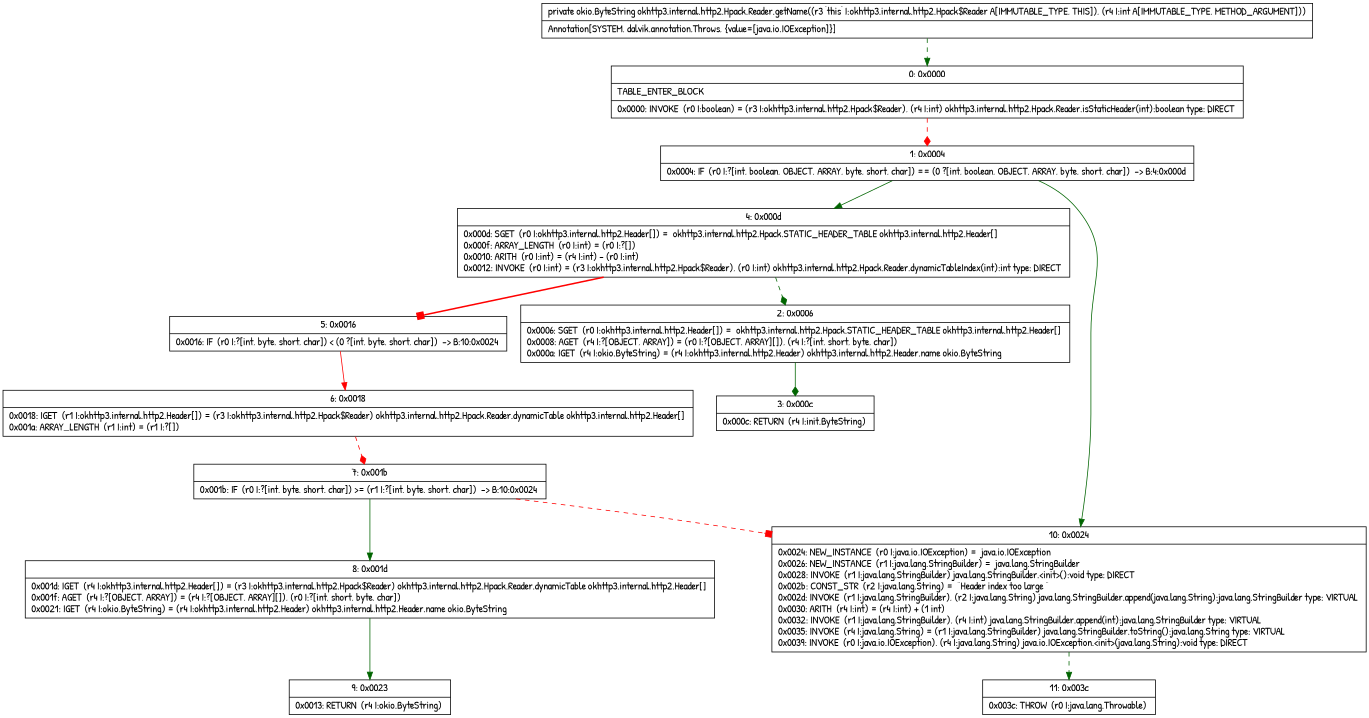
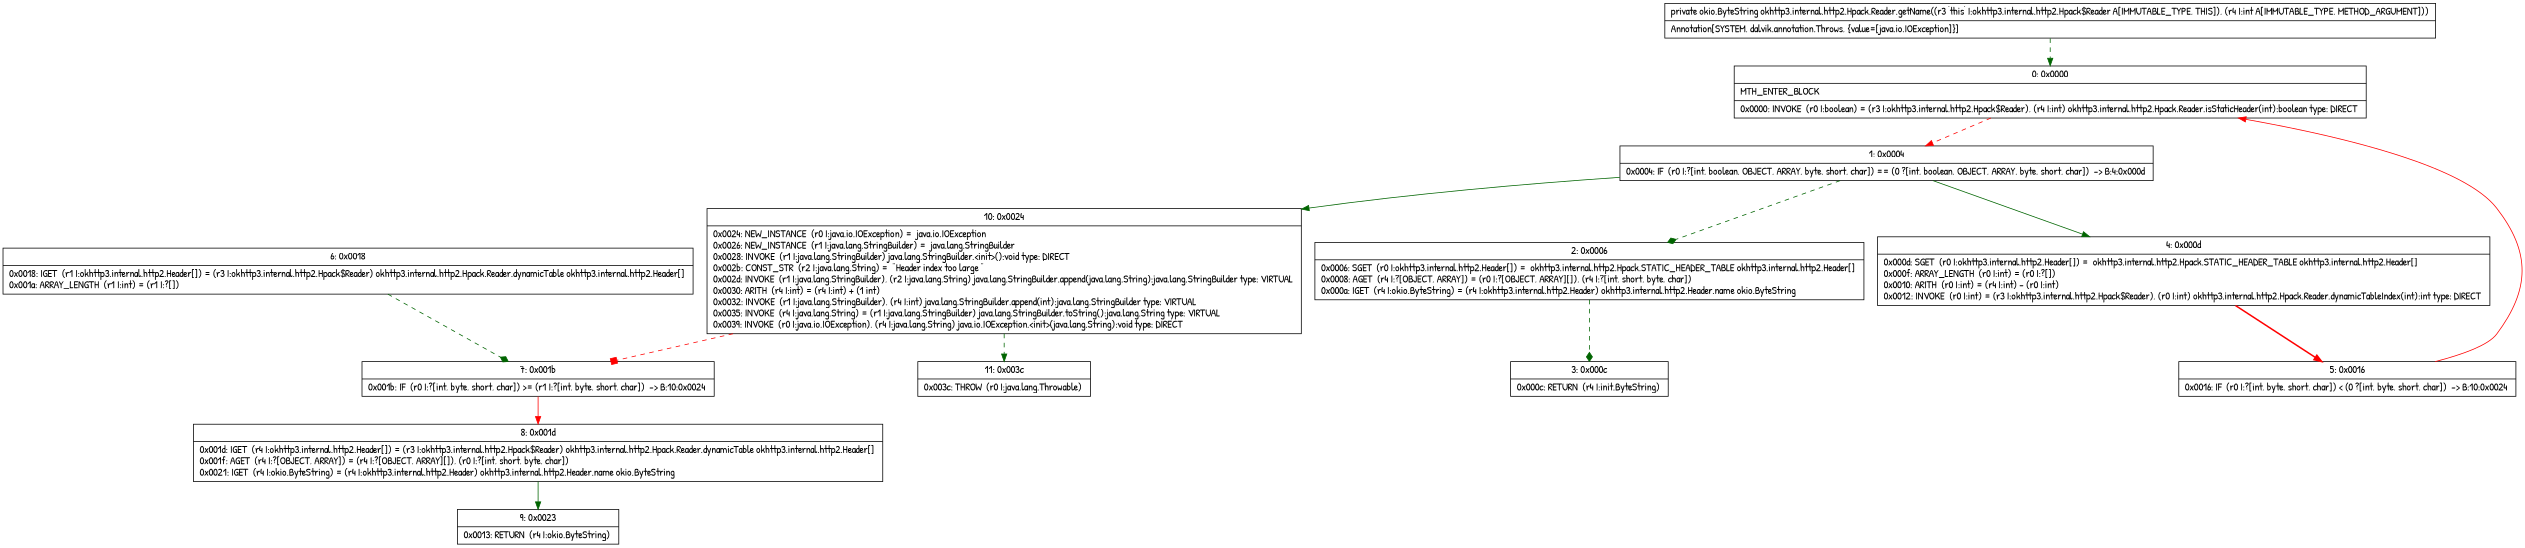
node "0: 0x0000": text "TABLE_ENTER_BLOCK" -> "MTH_ENTER_BLOCK"
edge "0: 0x0000" -> "1: 0x0004": arrowhead diamond -> normal
edge "4: 0x000d" -> "2: 0x0006": now "1: 0x0004" -> "2: 0x0006"
edge "4: 0x000d" -> "5: 0x0016": arrowhead box -> normal
edge "5: 0x0016" -> "6: 0x0018": now "5: 0x0016" -> "0: 0x0000"
edge "2: 0x0006" -> "3: 0x000c": style solid -> dashed
edge "6: 0x0018" -> "7: 0x001b": color red -> darkgreen
edge "7: 0x001b" -> "10: 0x0024": reversed
edge "7: 0x001b" -> "8: 0x001d": color darkgreen -> red
